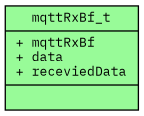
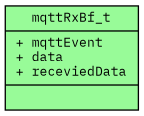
node "mqttRxBf_t": text "+ mqttRxBf" -> "+ mqttEvent"
